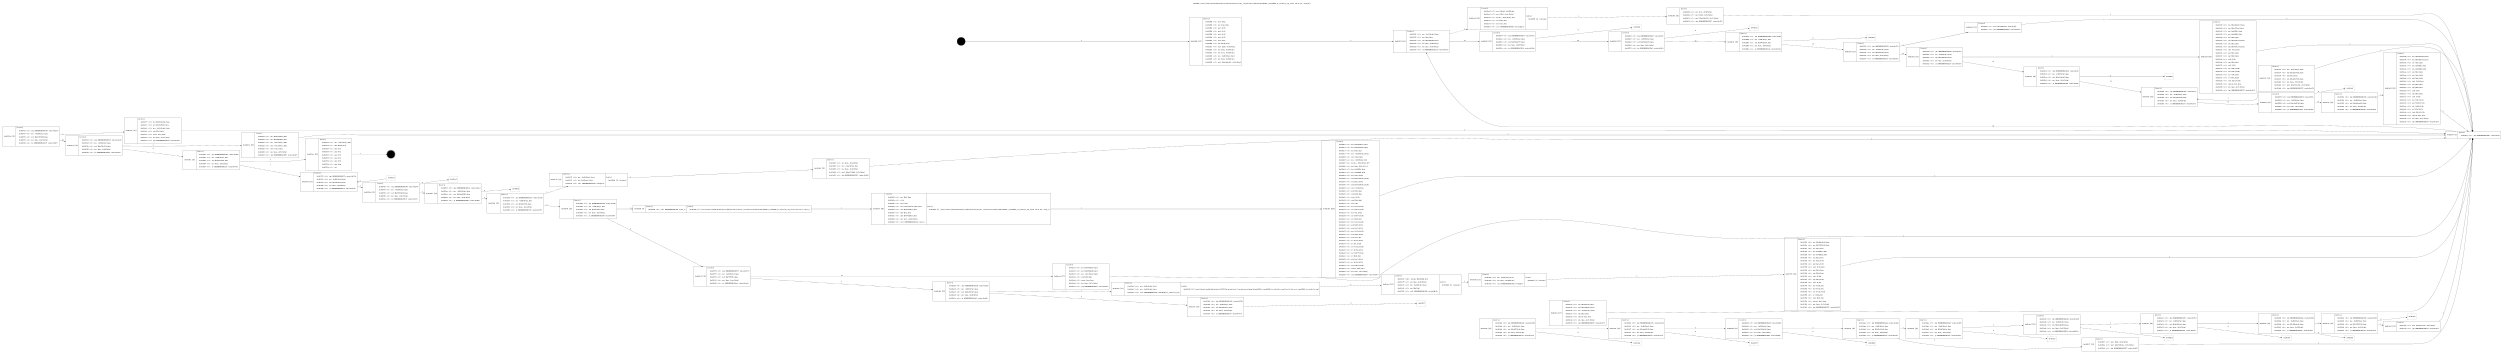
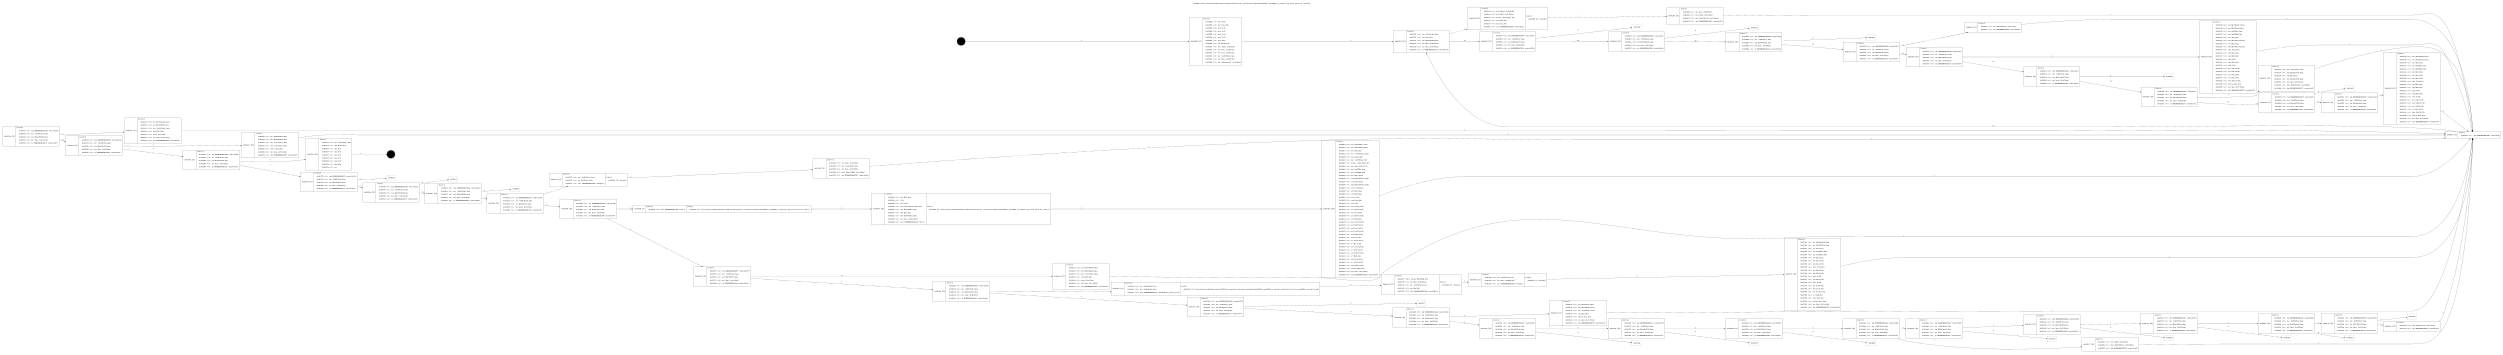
edge "0x401e71 [31]" -> "0x4018df [25]": reversed
edge "0x401bcd" -> "0x401975 [25]": reversed
node "0x401a3d [25]": added
